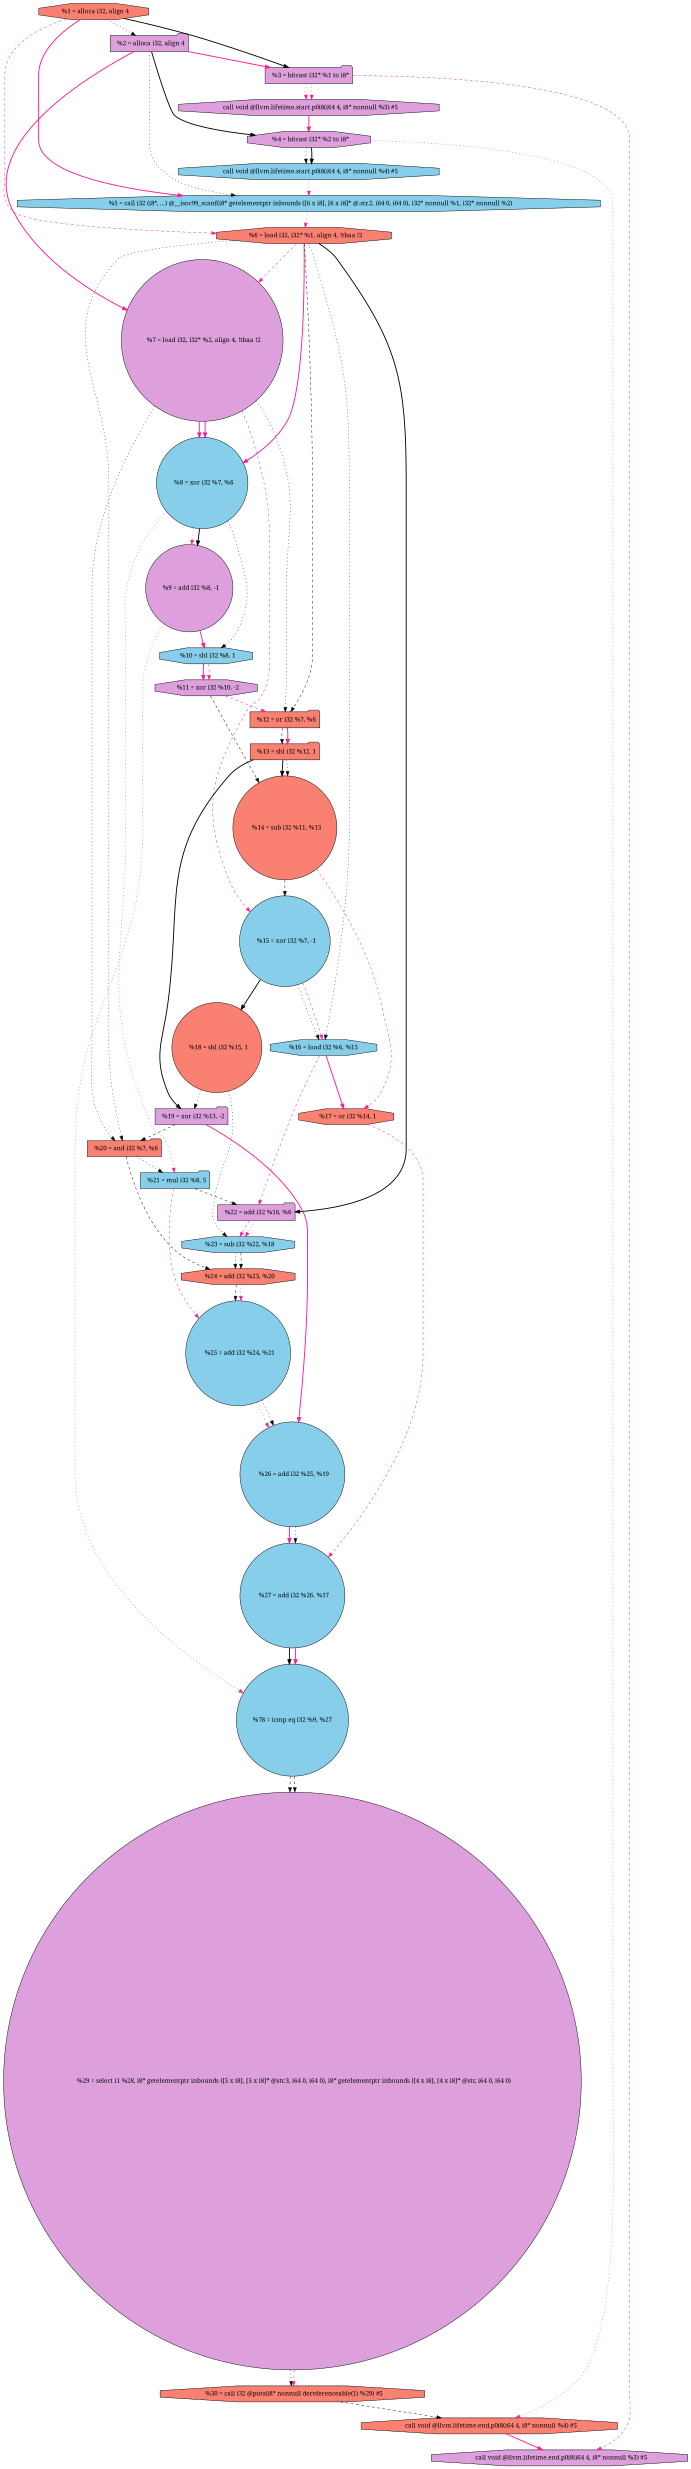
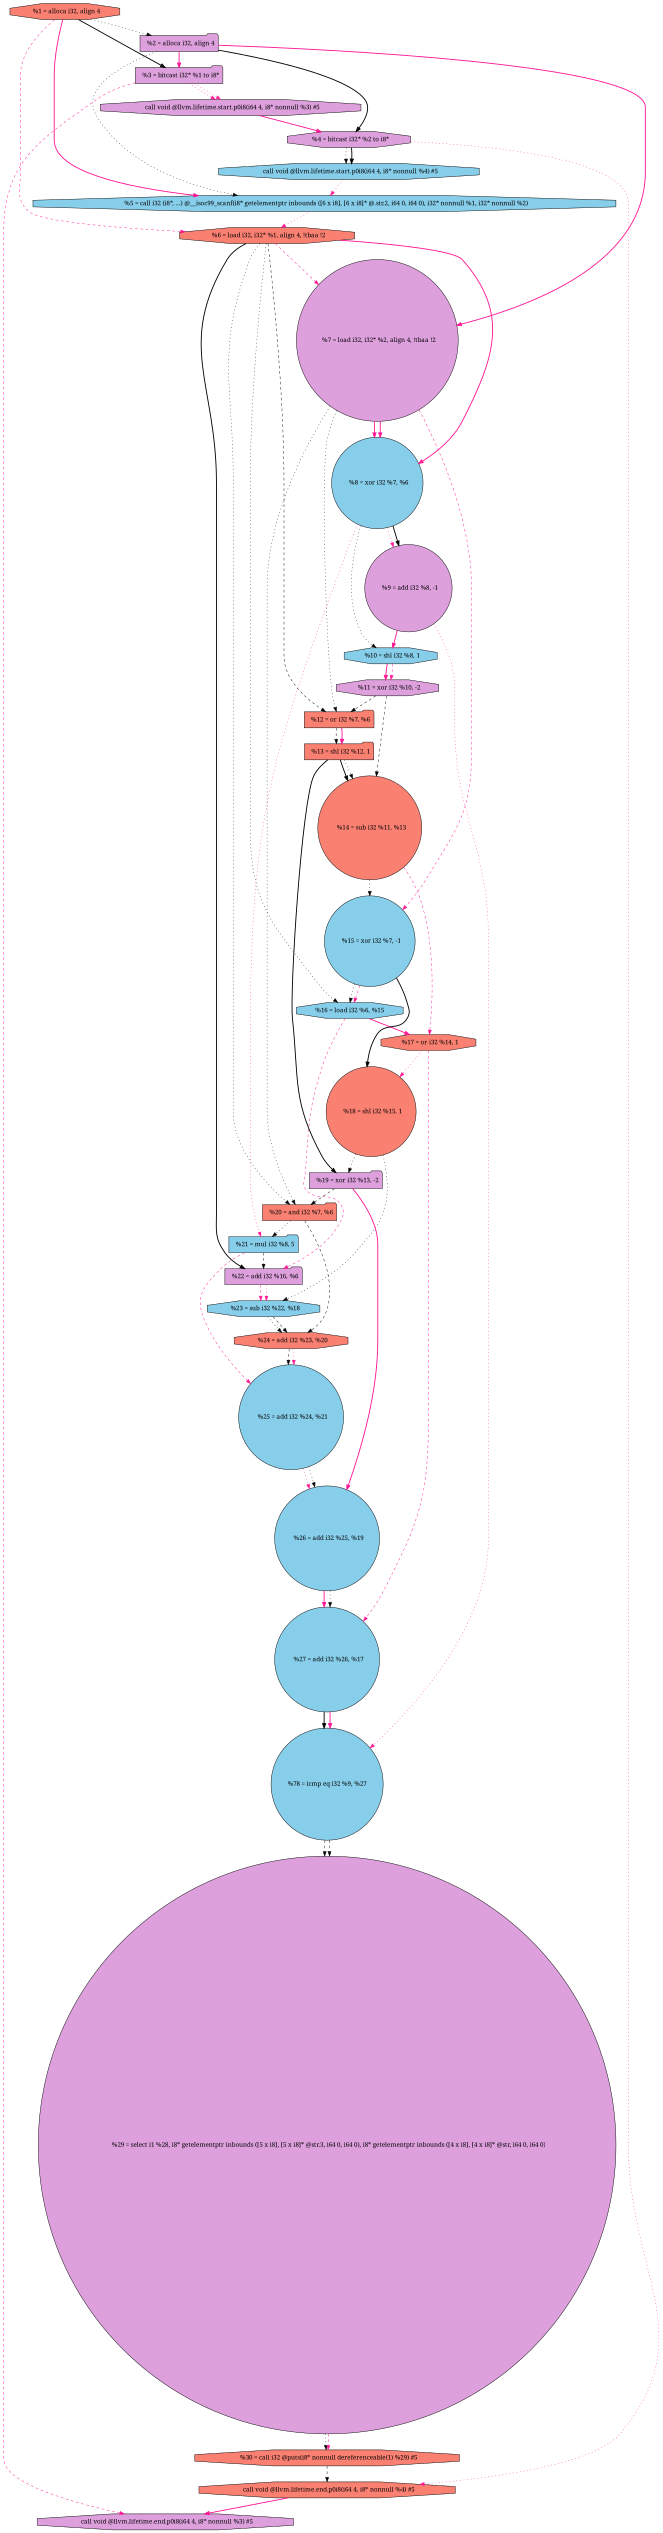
edge "%11 = xor i32 %10, -2" -> "%12 = or i32 %7, %6": color deeppink -> black
edge "%14 = sub i32 %11, %13" -> "%15 = xor i32 %7, -1": style dashed -> dotted
edge "%17 = or i32 %14, 1" -> "%18 = shl i32 %15, 1": added
